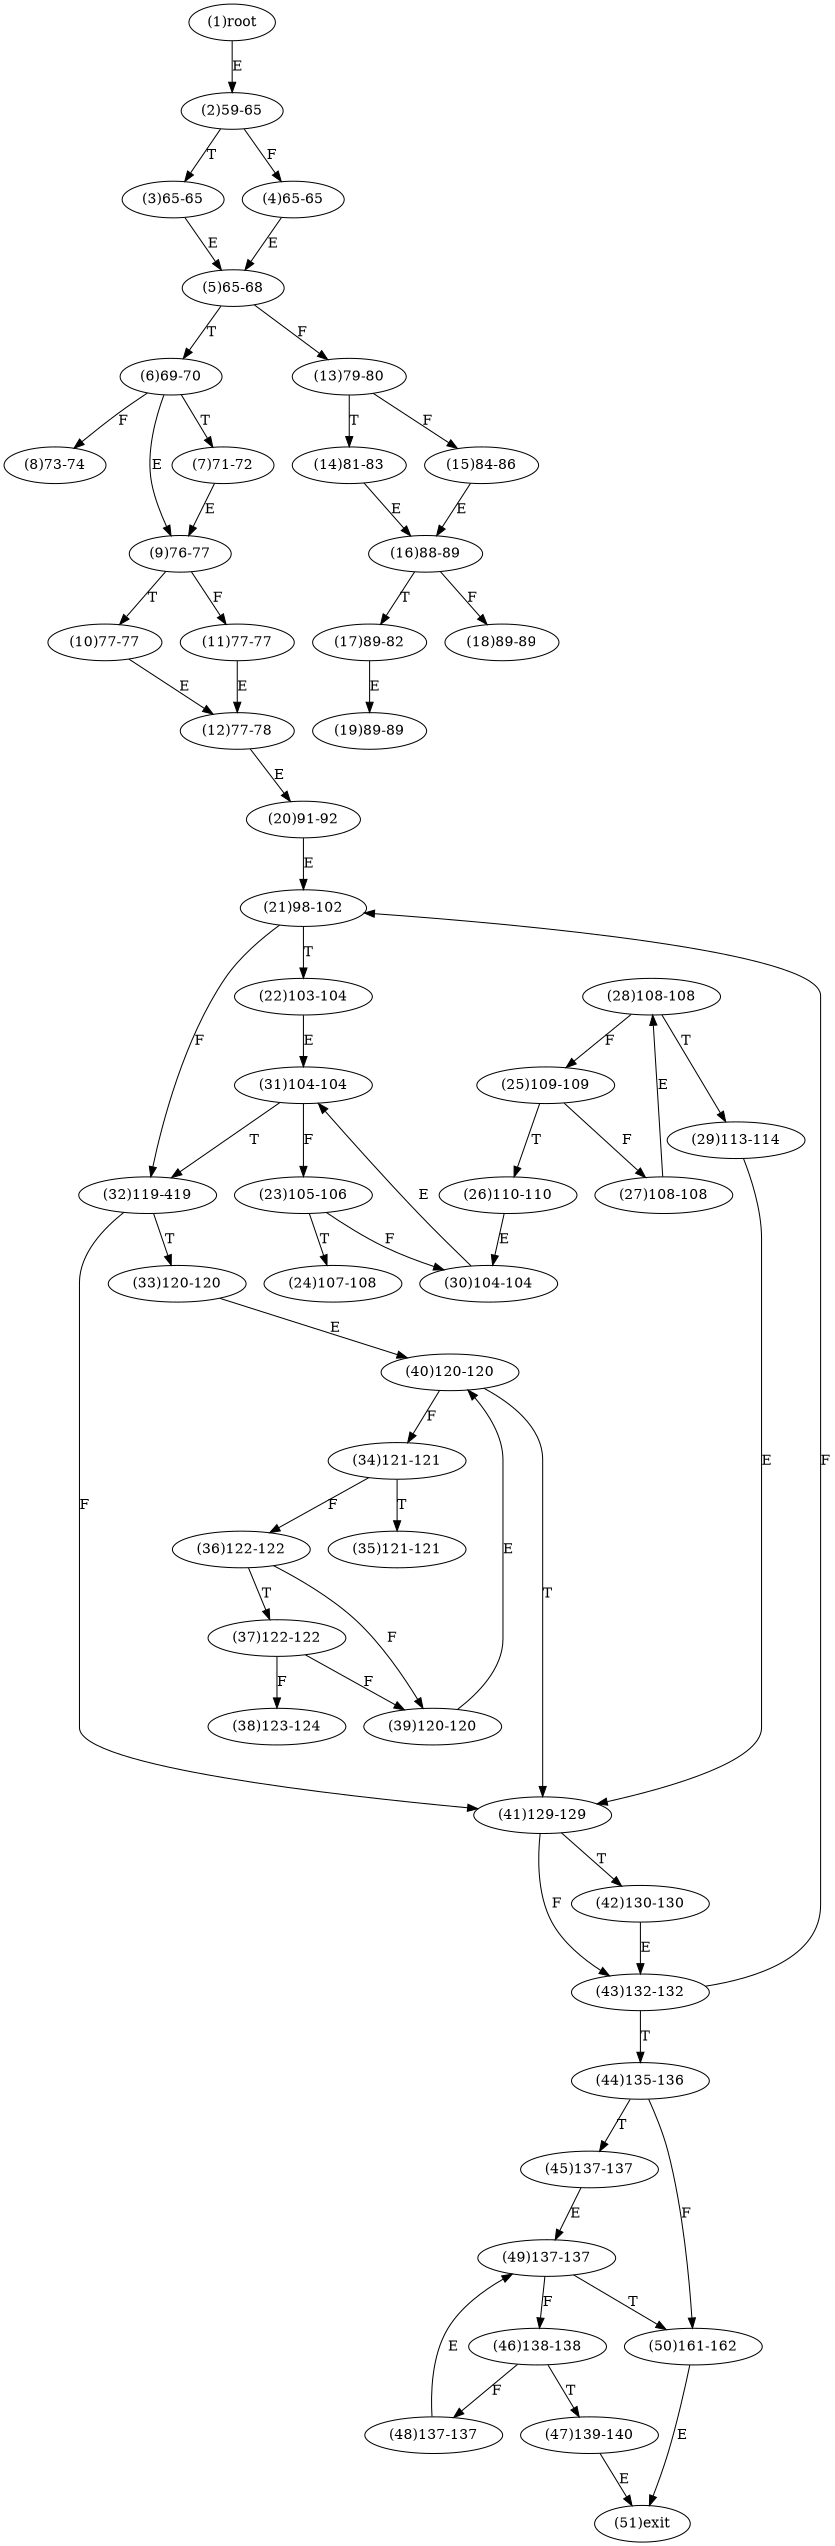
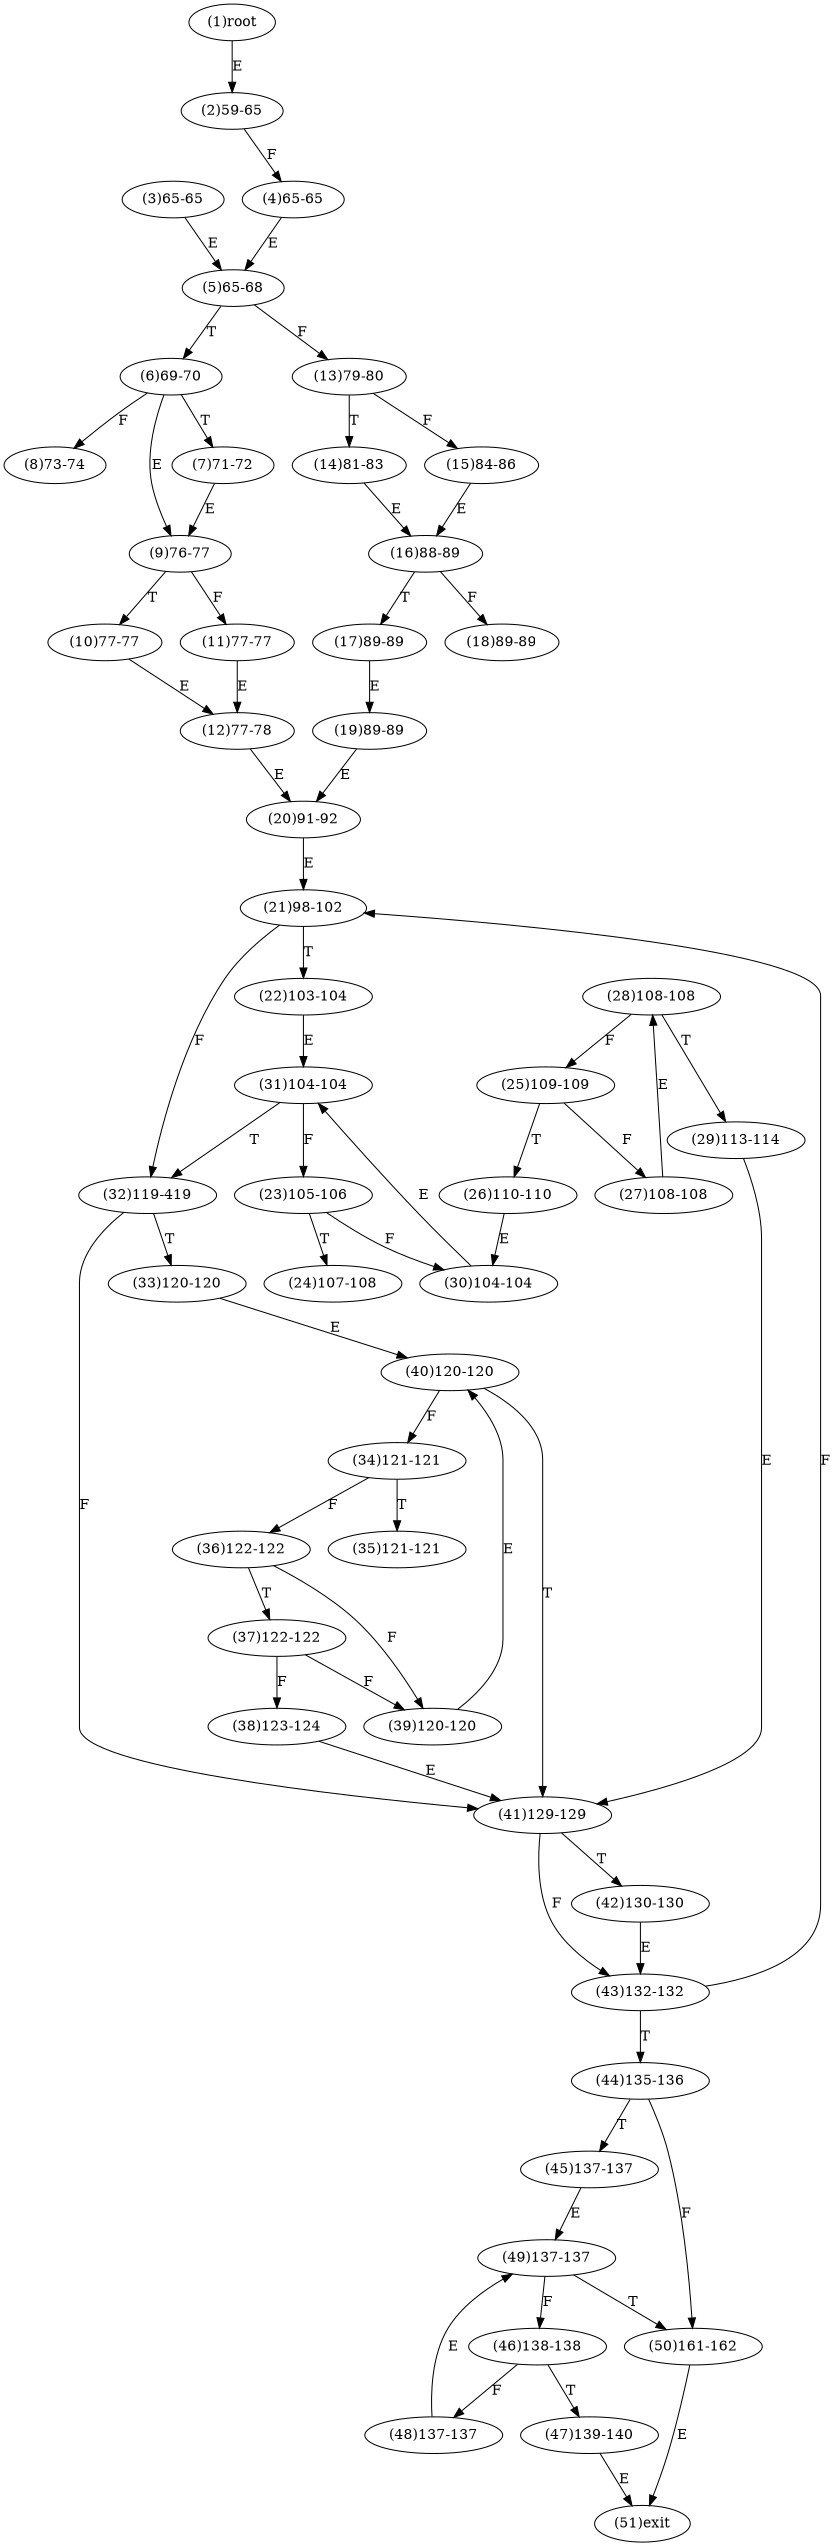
edge "(2)59-65" -> "(3)65-65": removed, label "T"
node "(17)89-82": label "(17)89-82" -> "(17)89-89"
edge "(19)89-89" -> "(20)91-92": added, label "E"
edge "(38)123-124" -> "(41)129-129": added, label "E"
